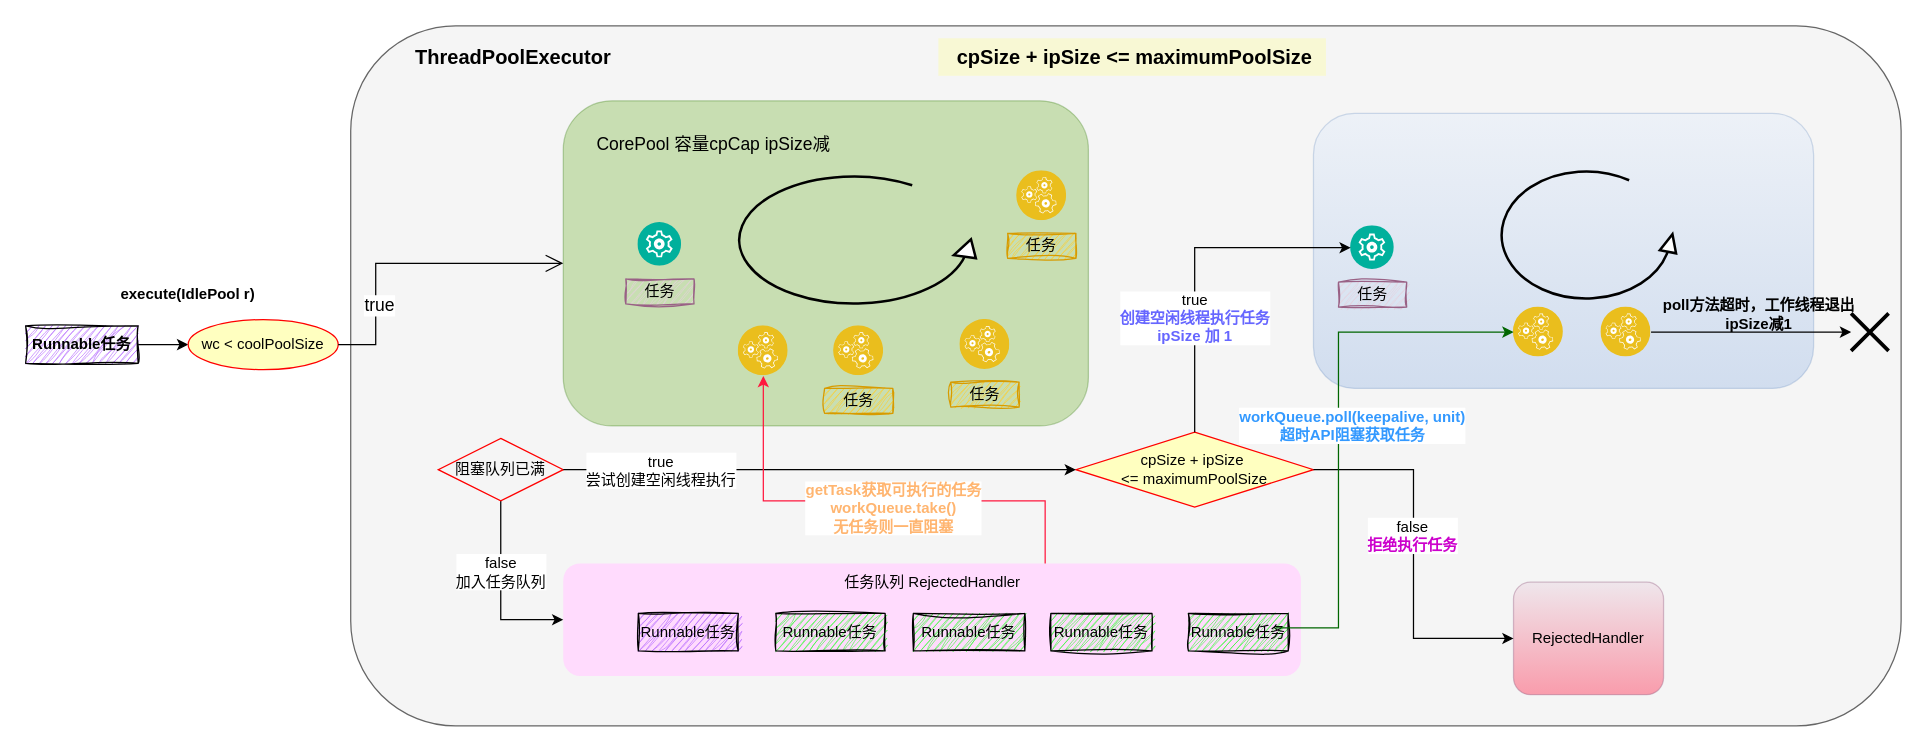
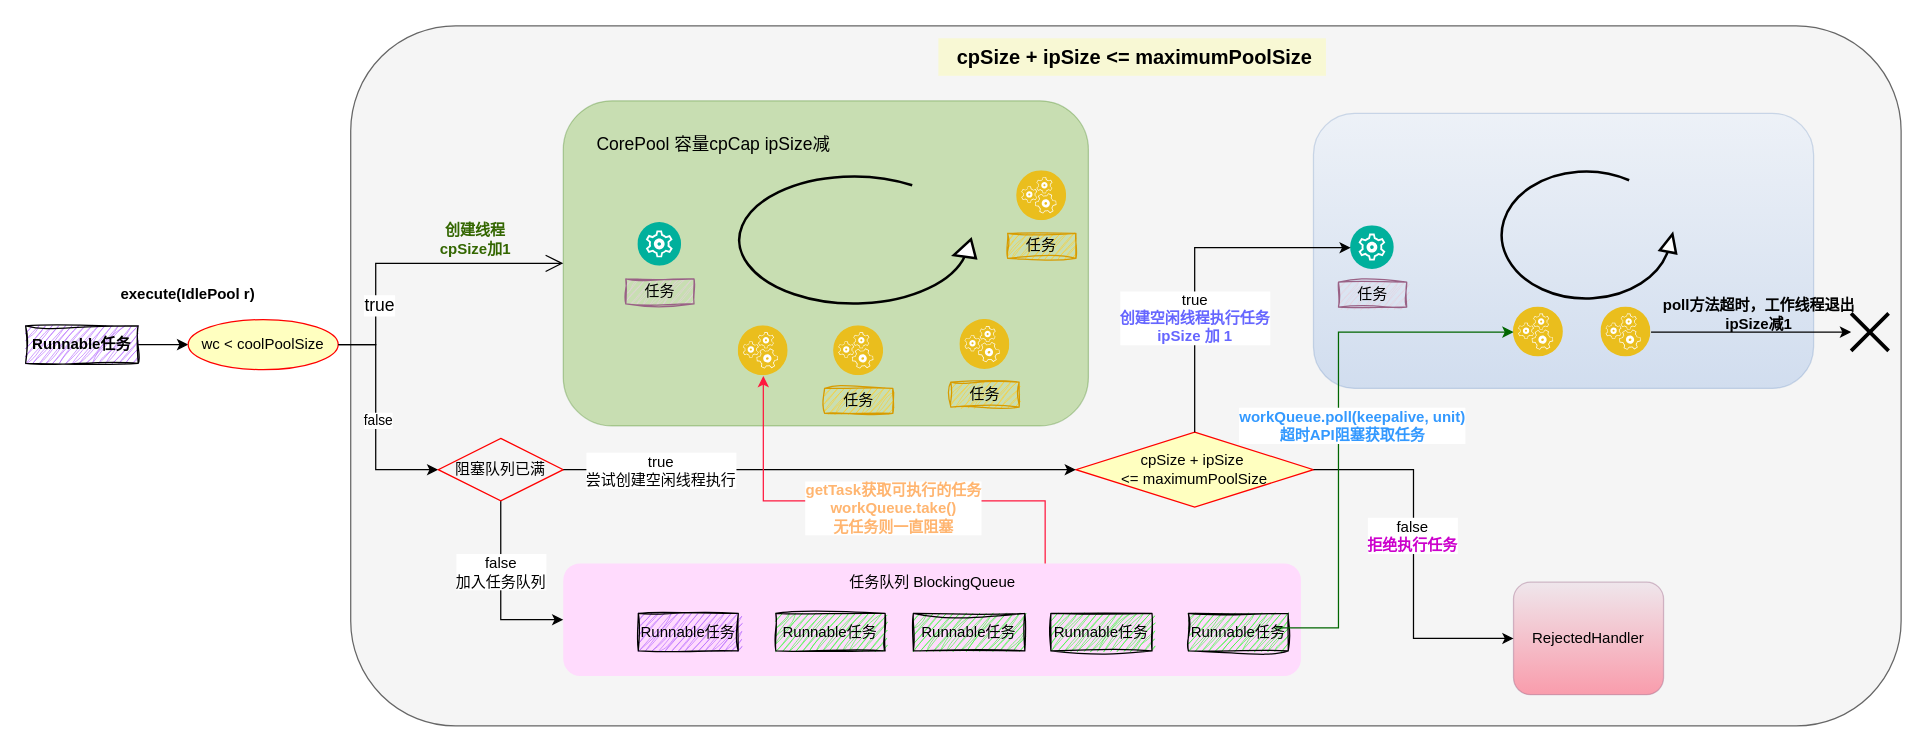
node "ThreadPoolExecutor": removed
node "创建线程 cpSize加1": added
edge "wc < coolPoolSize" -> "阻塞队列已满": added, label "false"
node "任务队列 RejectedHandler": label "任务队列 RejectedHandler" -> "任务队列 BlockingQueue"
